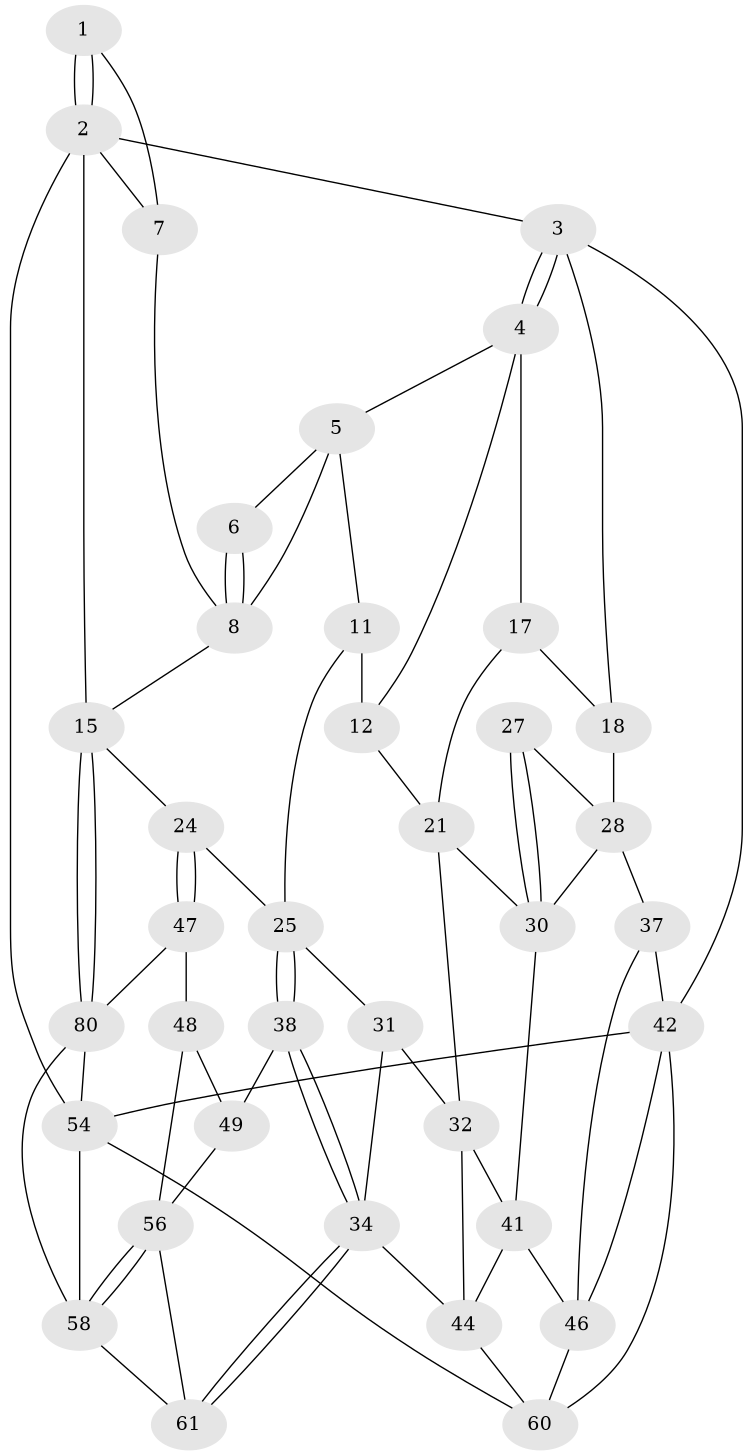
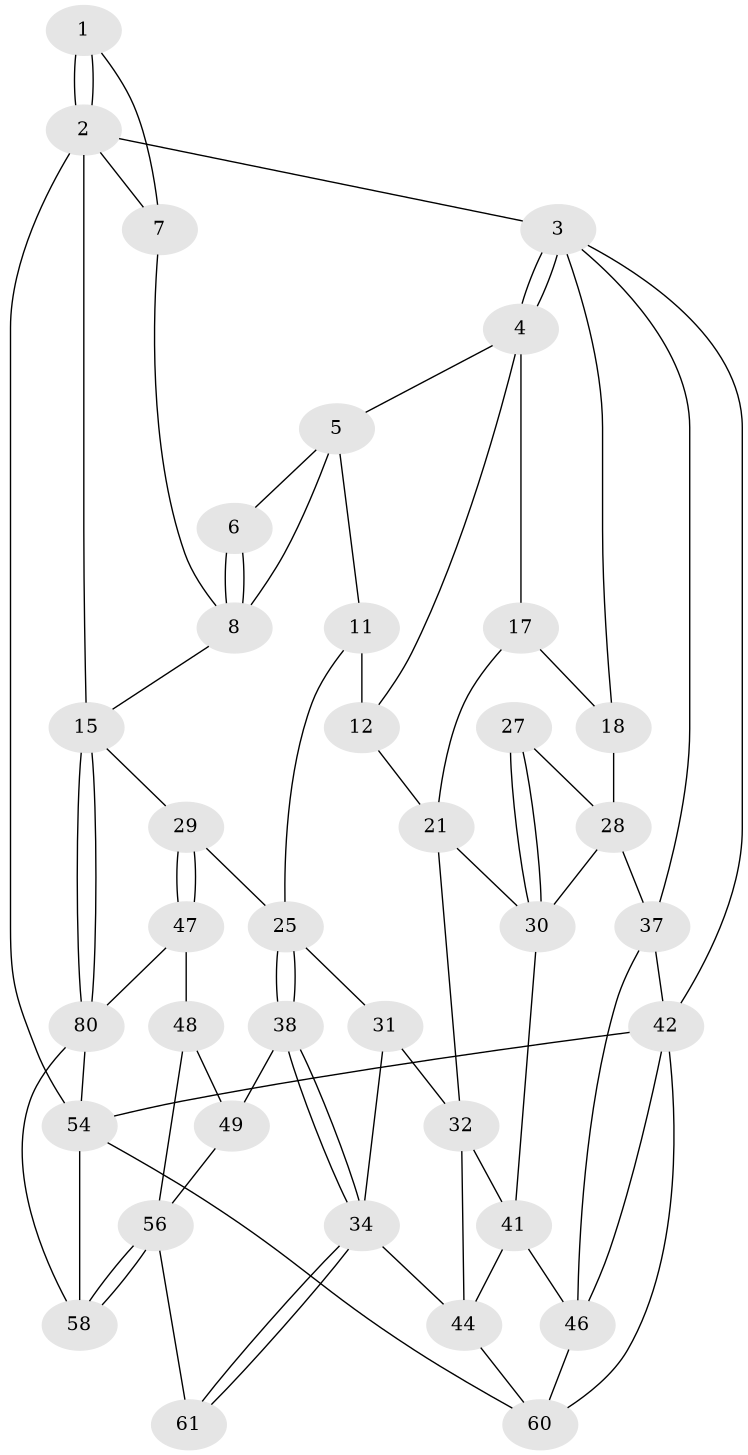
edge "3" -- "37": added
node "24": label "24" -> "29"
edge "58" -- "61": removed
